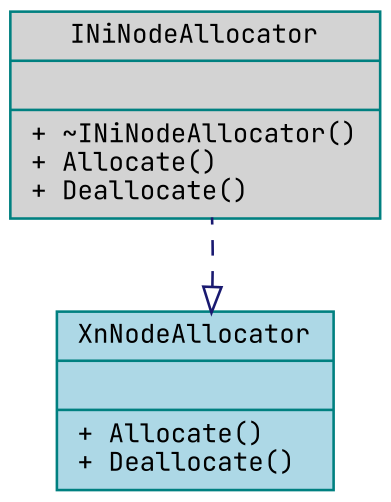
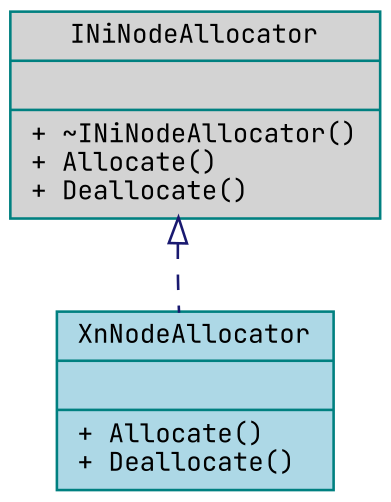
edge "INiNodeAllocator" -> "XnNodeAllocator": reversed
